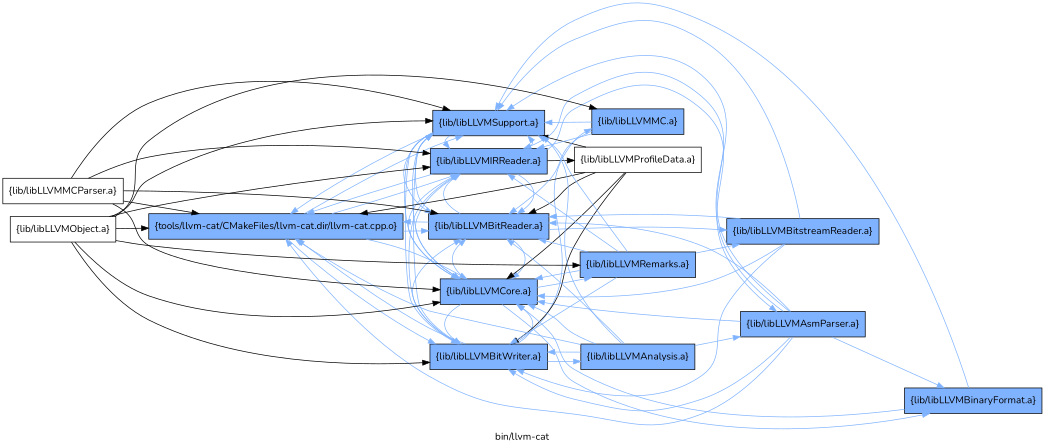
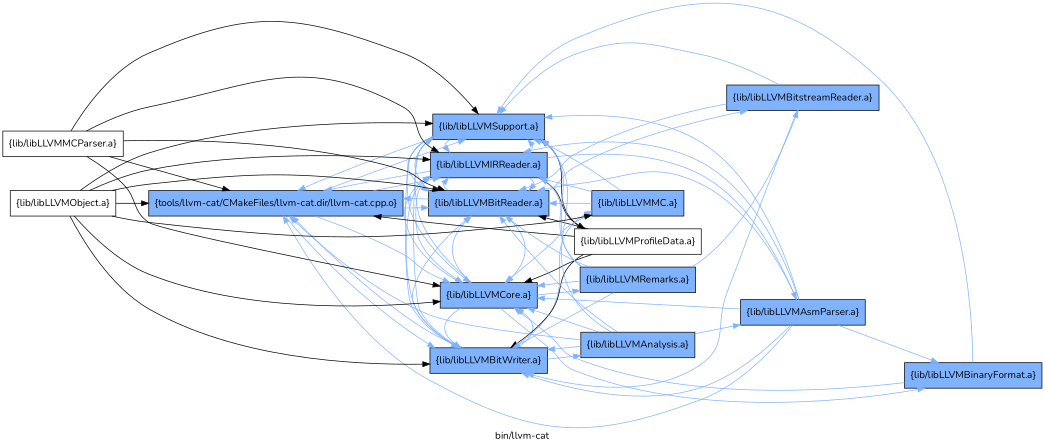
edge "{lib/libLLVMObject.a}" -> "{lib/libLLVMRemarks.a}": now "{lib/libLLVMObject.a}" -> "{lib/libLLVMBitReader.a}"
edge "{lib/libLLVMBitstreamReader.a}" -> "{lib/libLLVMCore.a}": now "{lib/libLLVMMC.a}" -> "{lib/libLLVMCore.a}"
